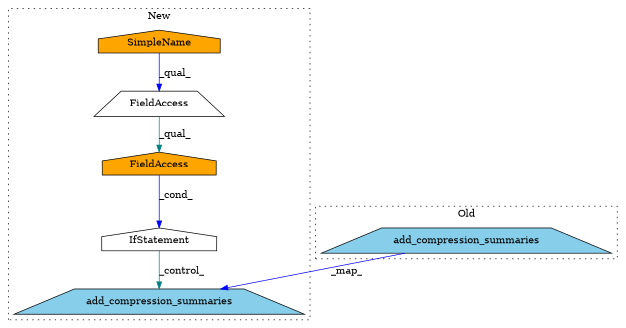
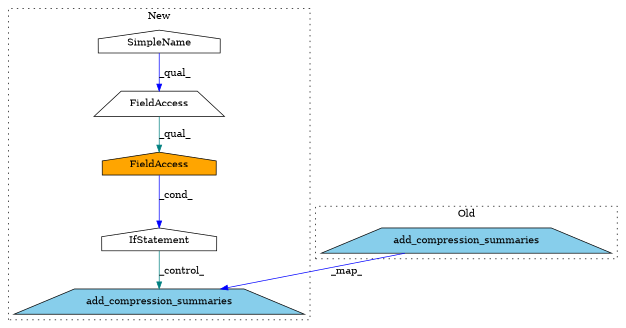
node "SimpleName": fillcolor orange -> white
